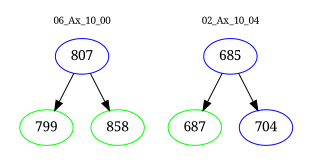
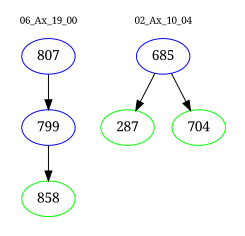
cluster "06_Ax_10_00": label "06_Ax_10_00" -> "06_Ax_19_00"
edge "807" -> "858": now "799" -> "858"
node "799": color green -> blue
node "687": label "687" -> "287"
node "704": color blue -> green
